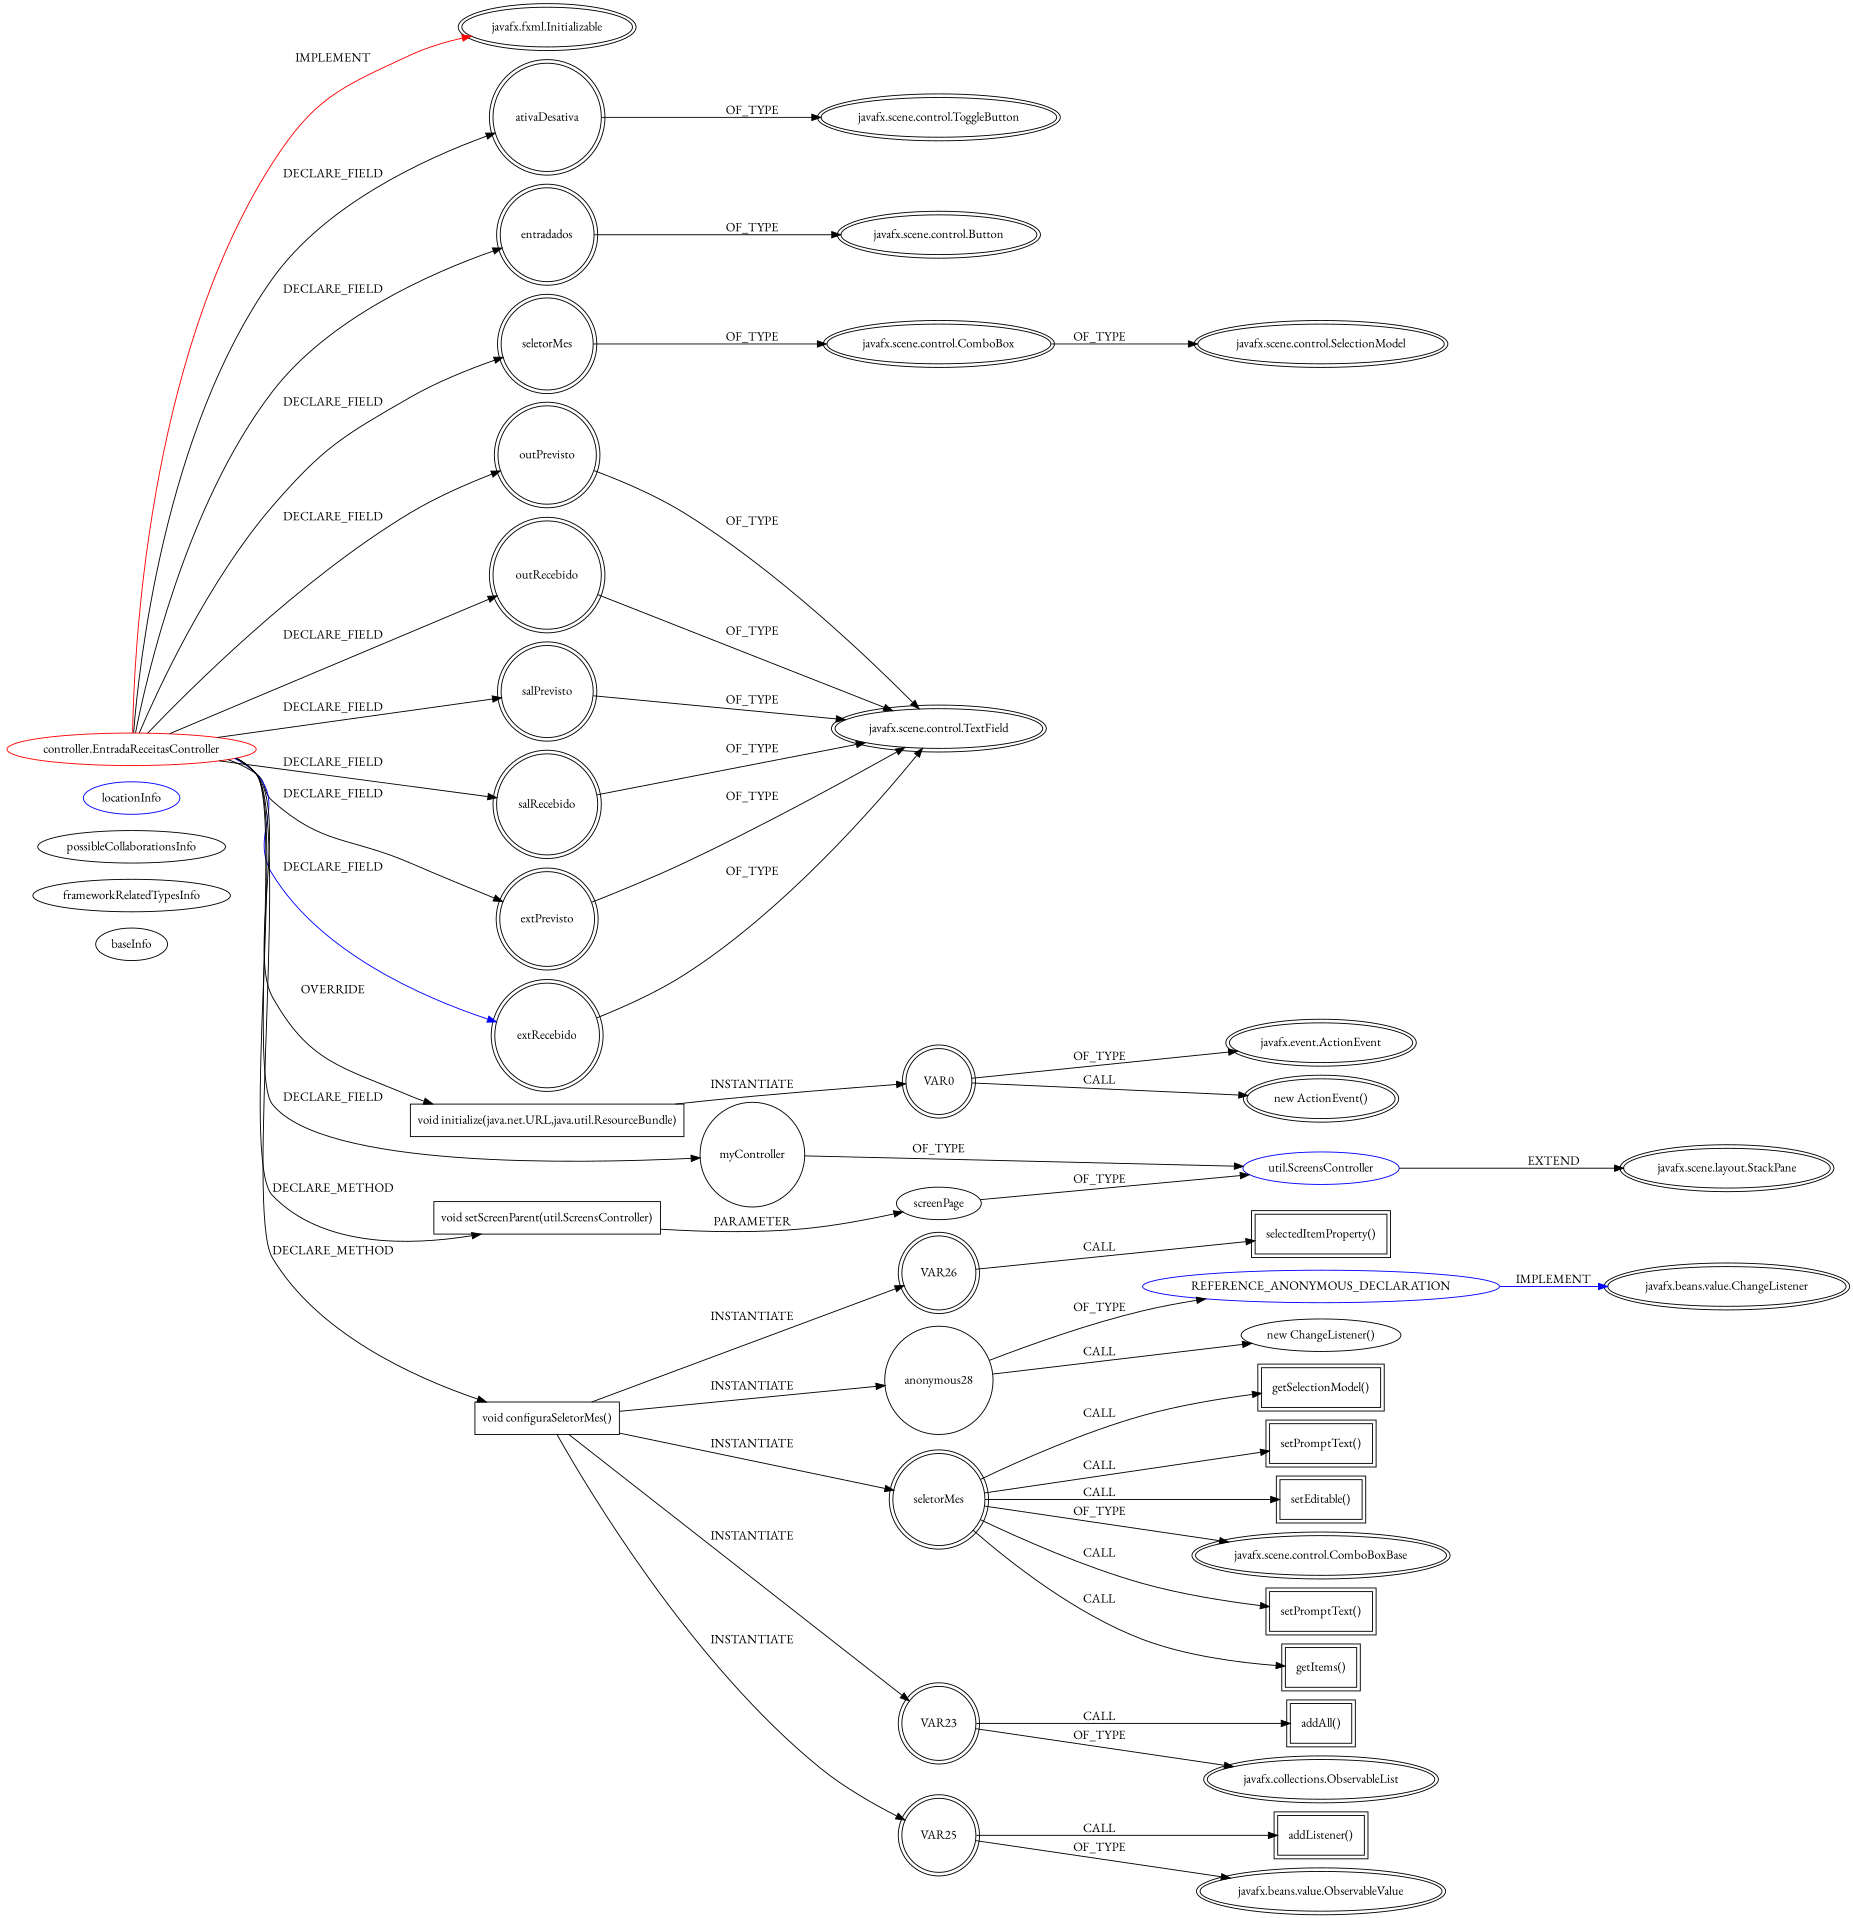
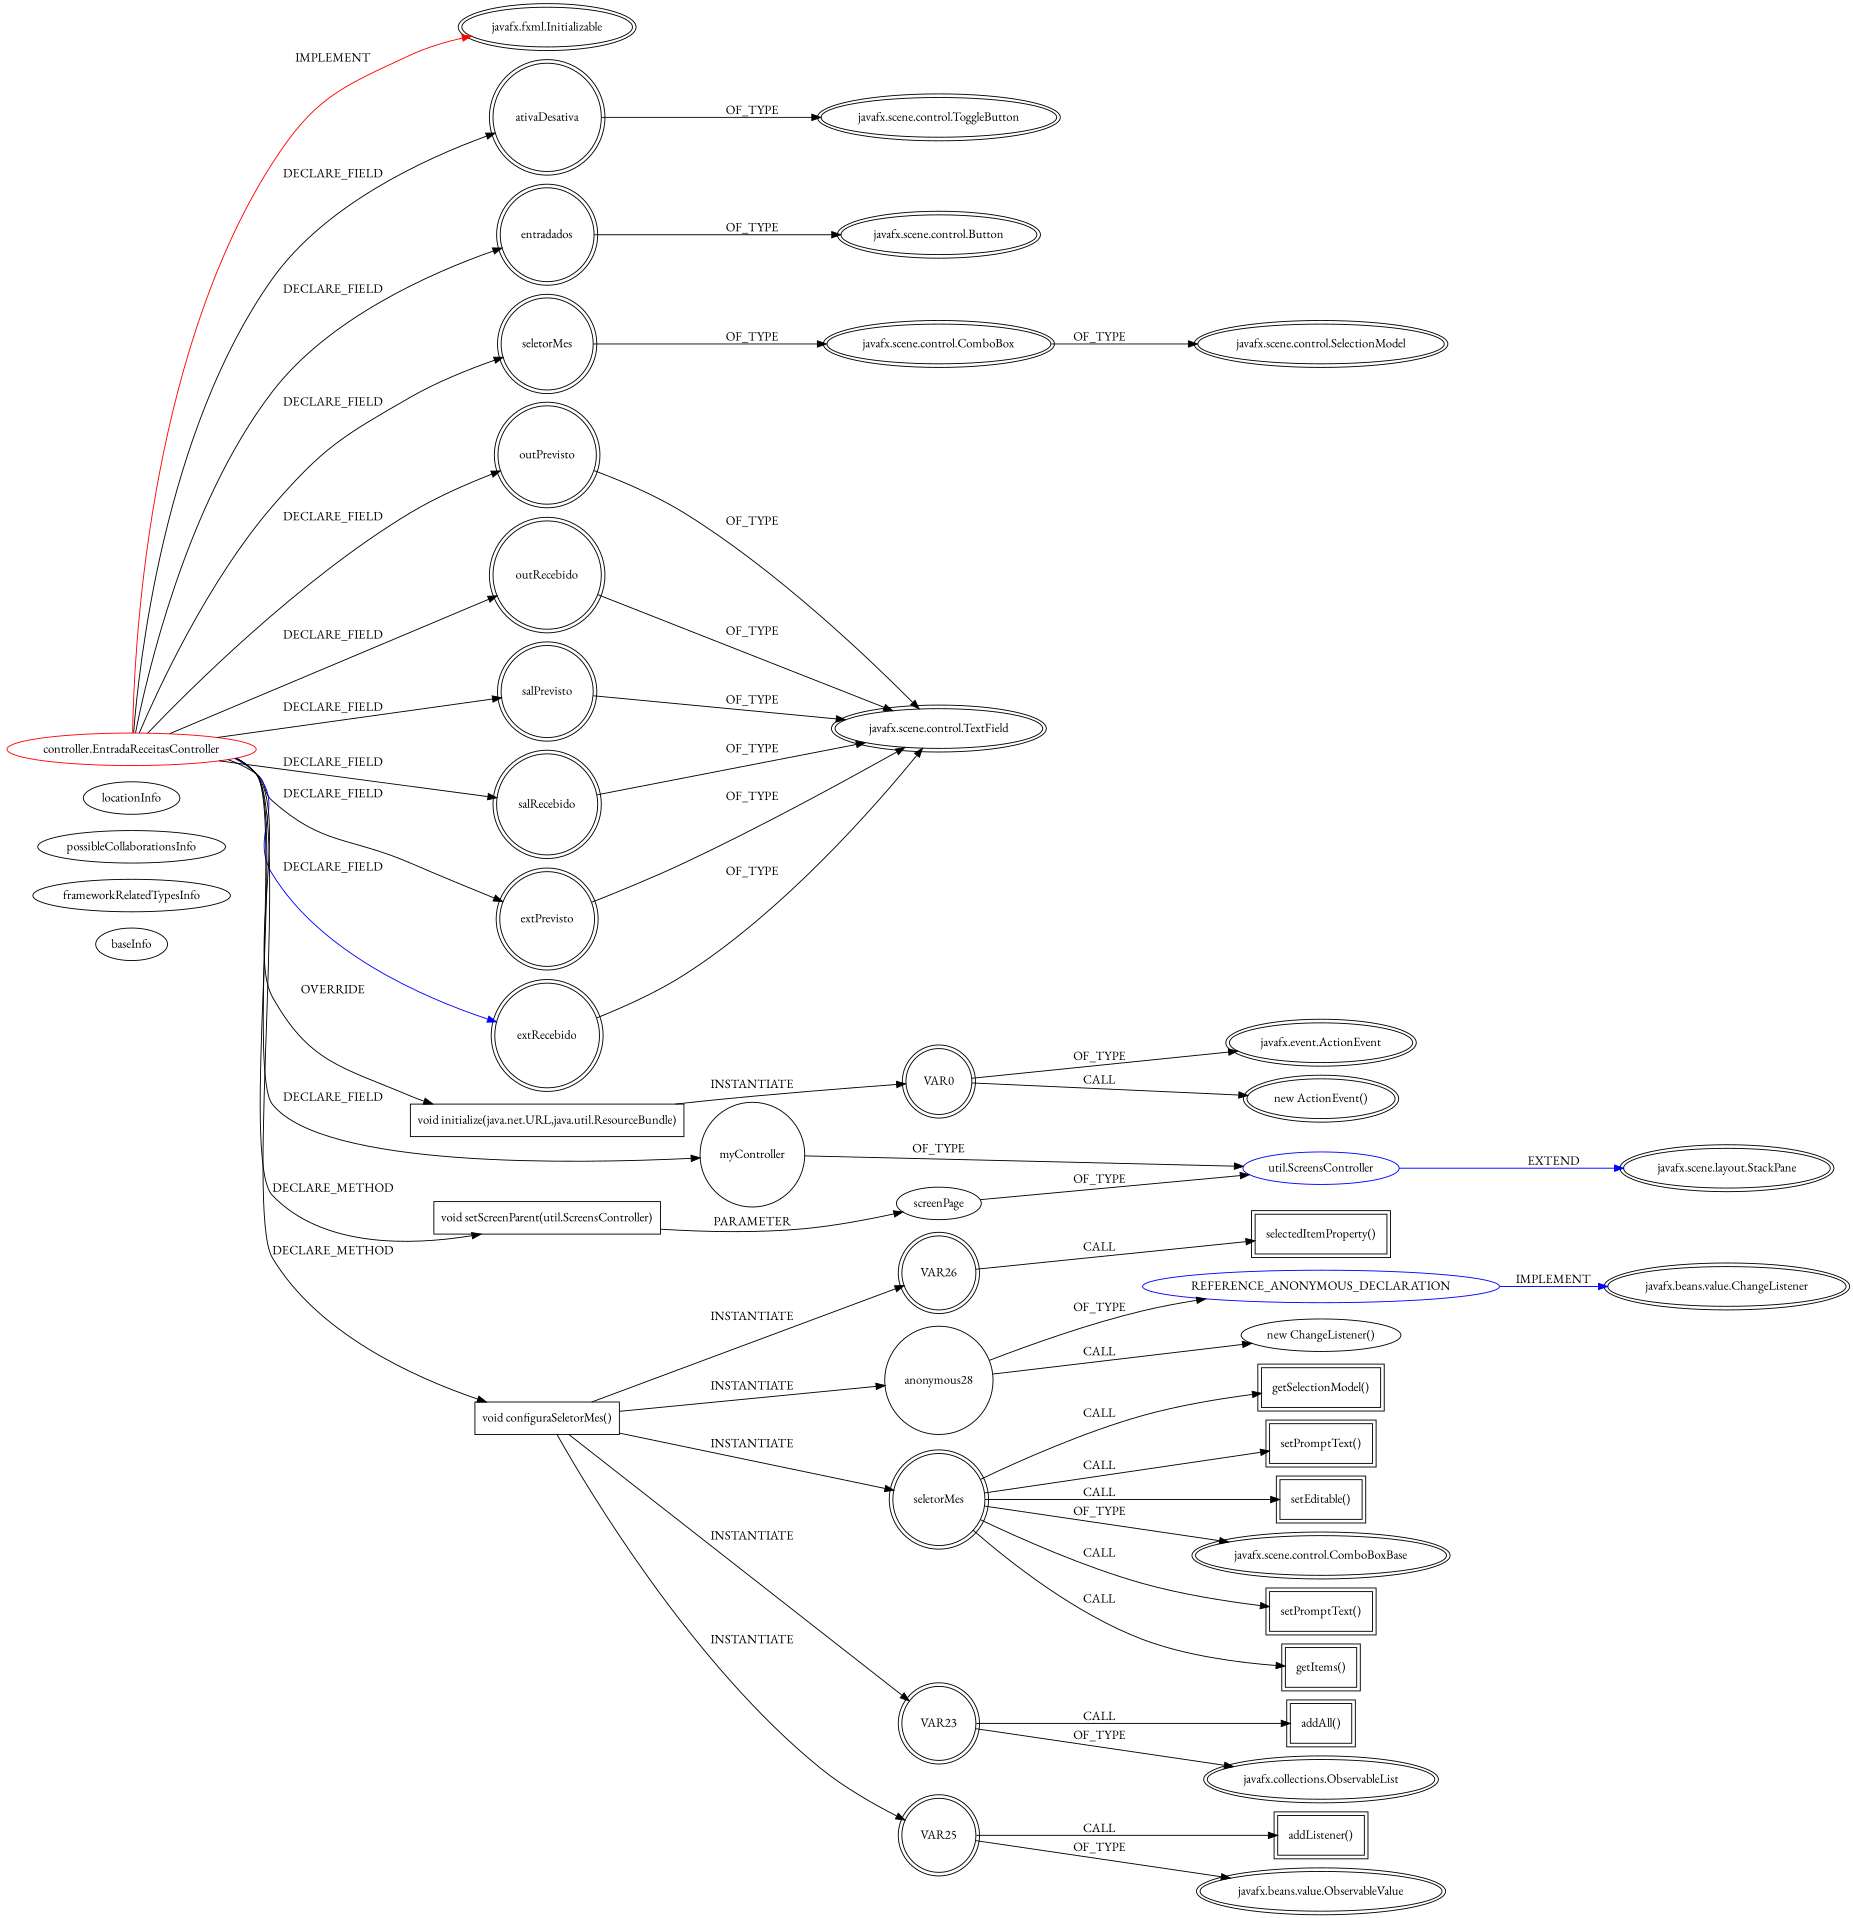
node "locationInfo": color blue -> black
edge "util.ScreensController" -> "javafx.scene.layout.StackPane": color black -> blue
